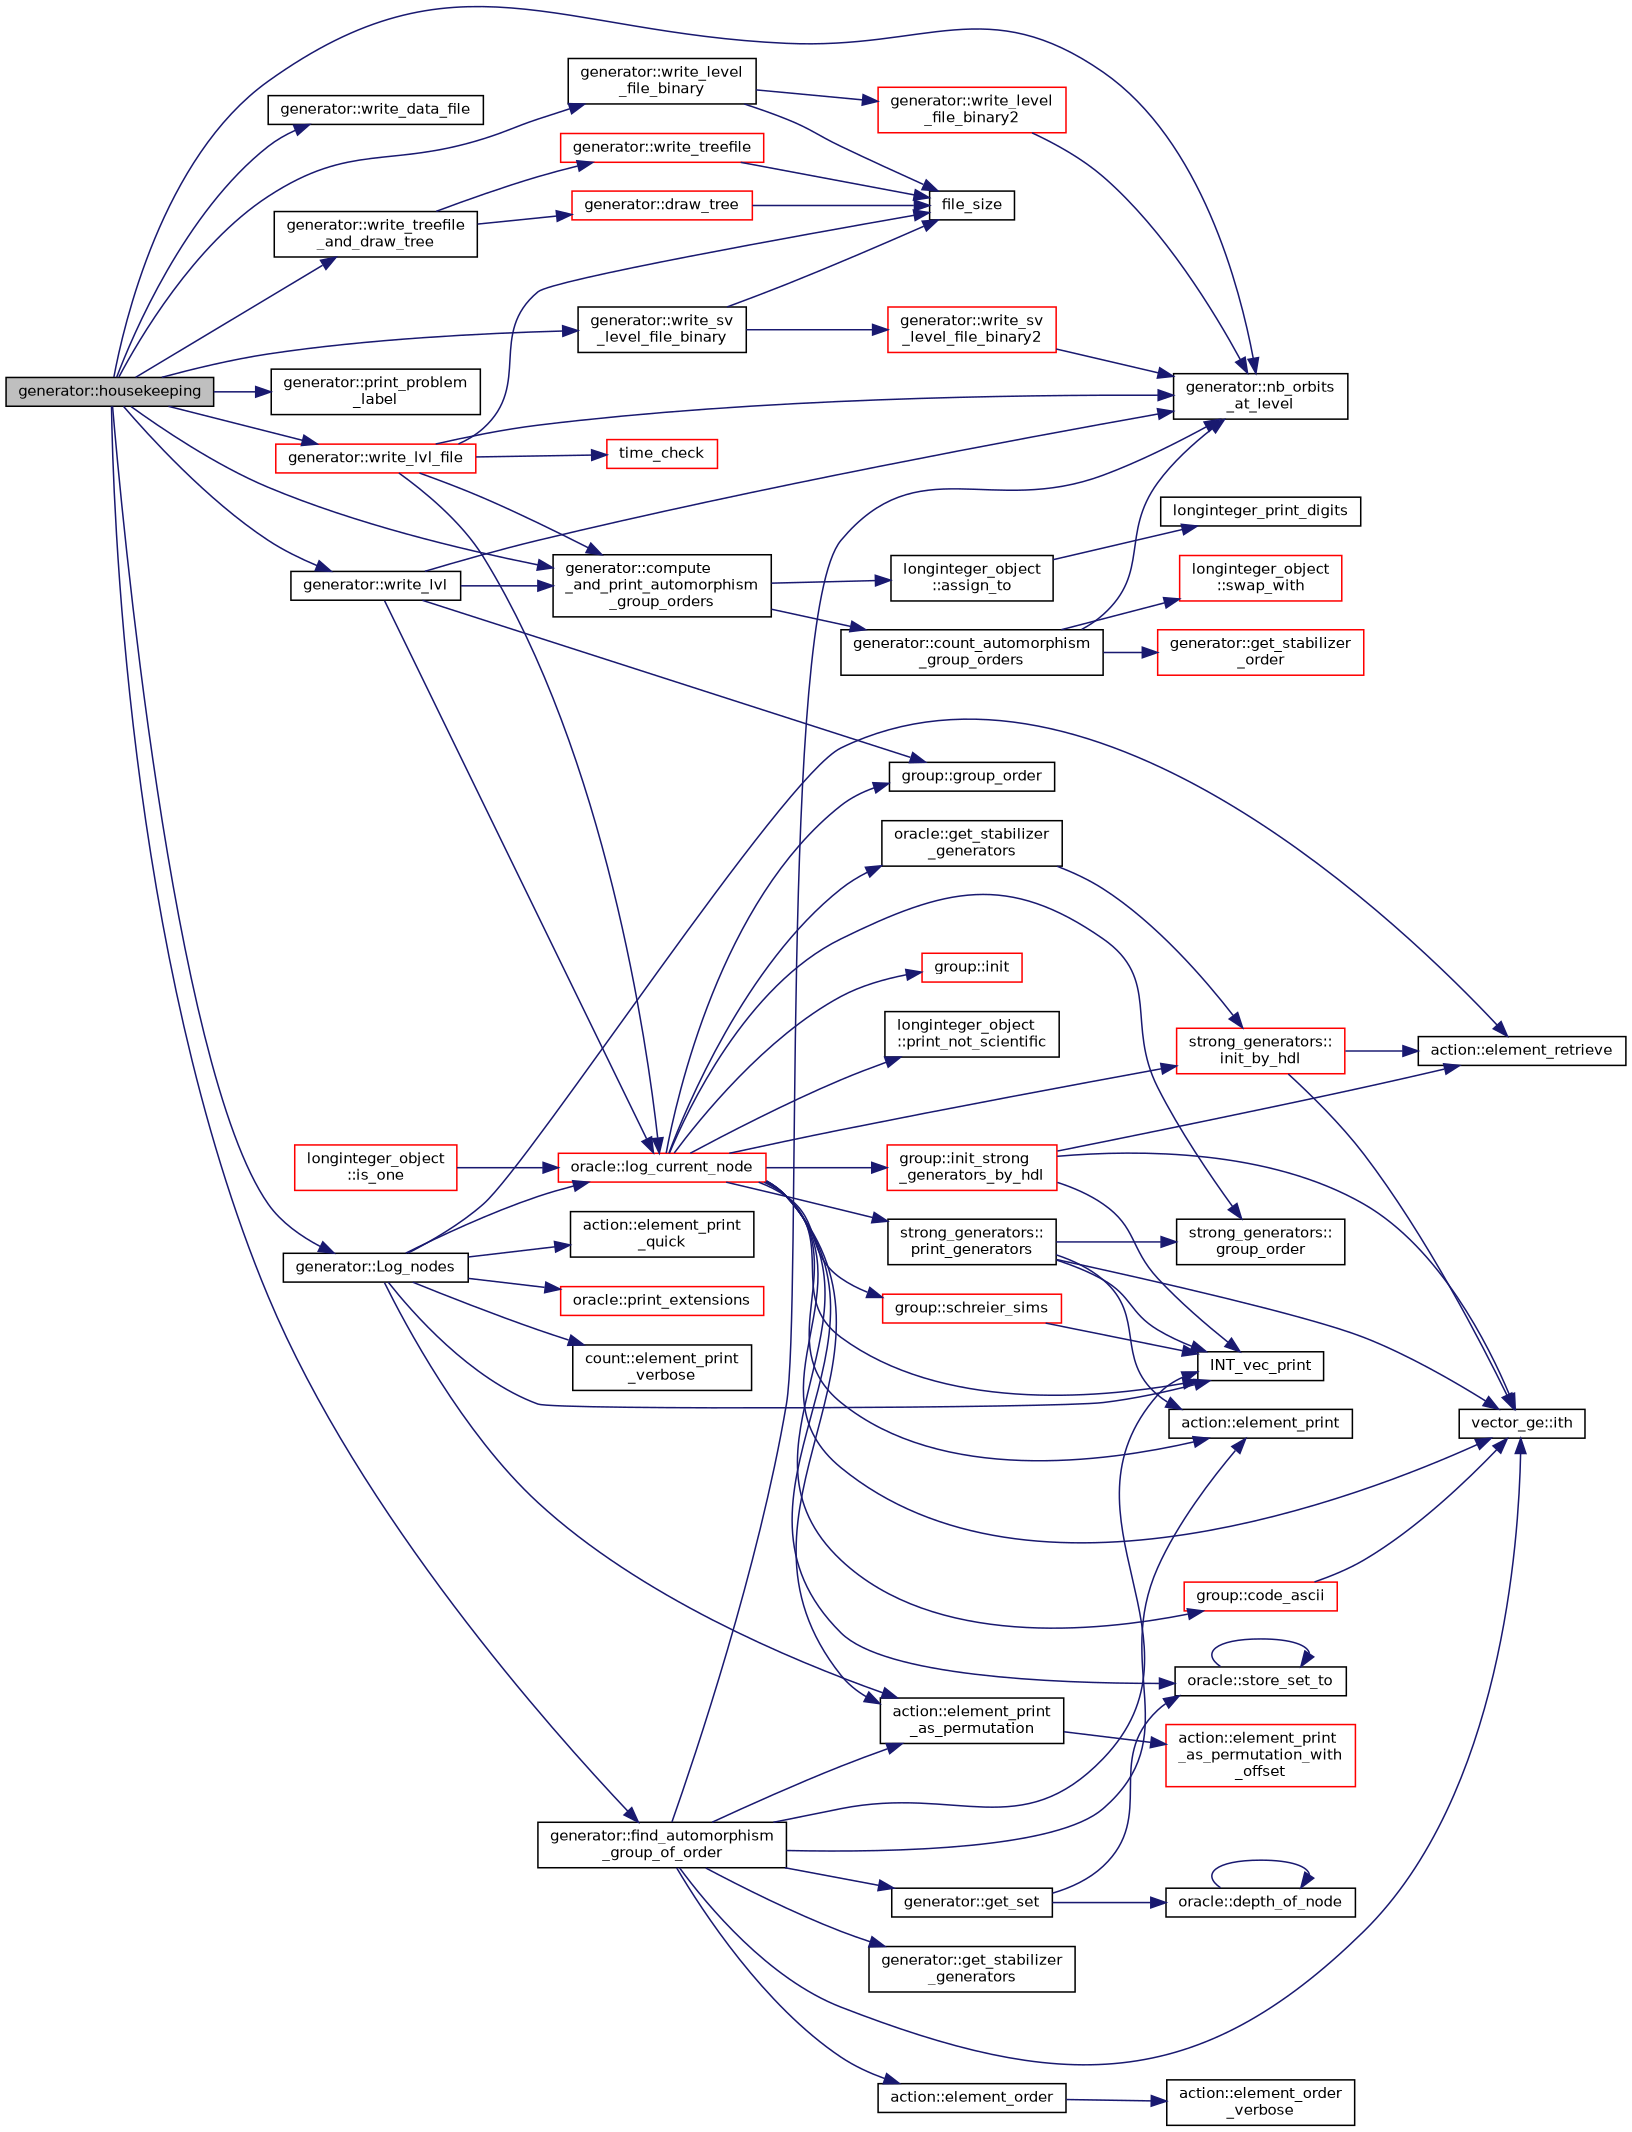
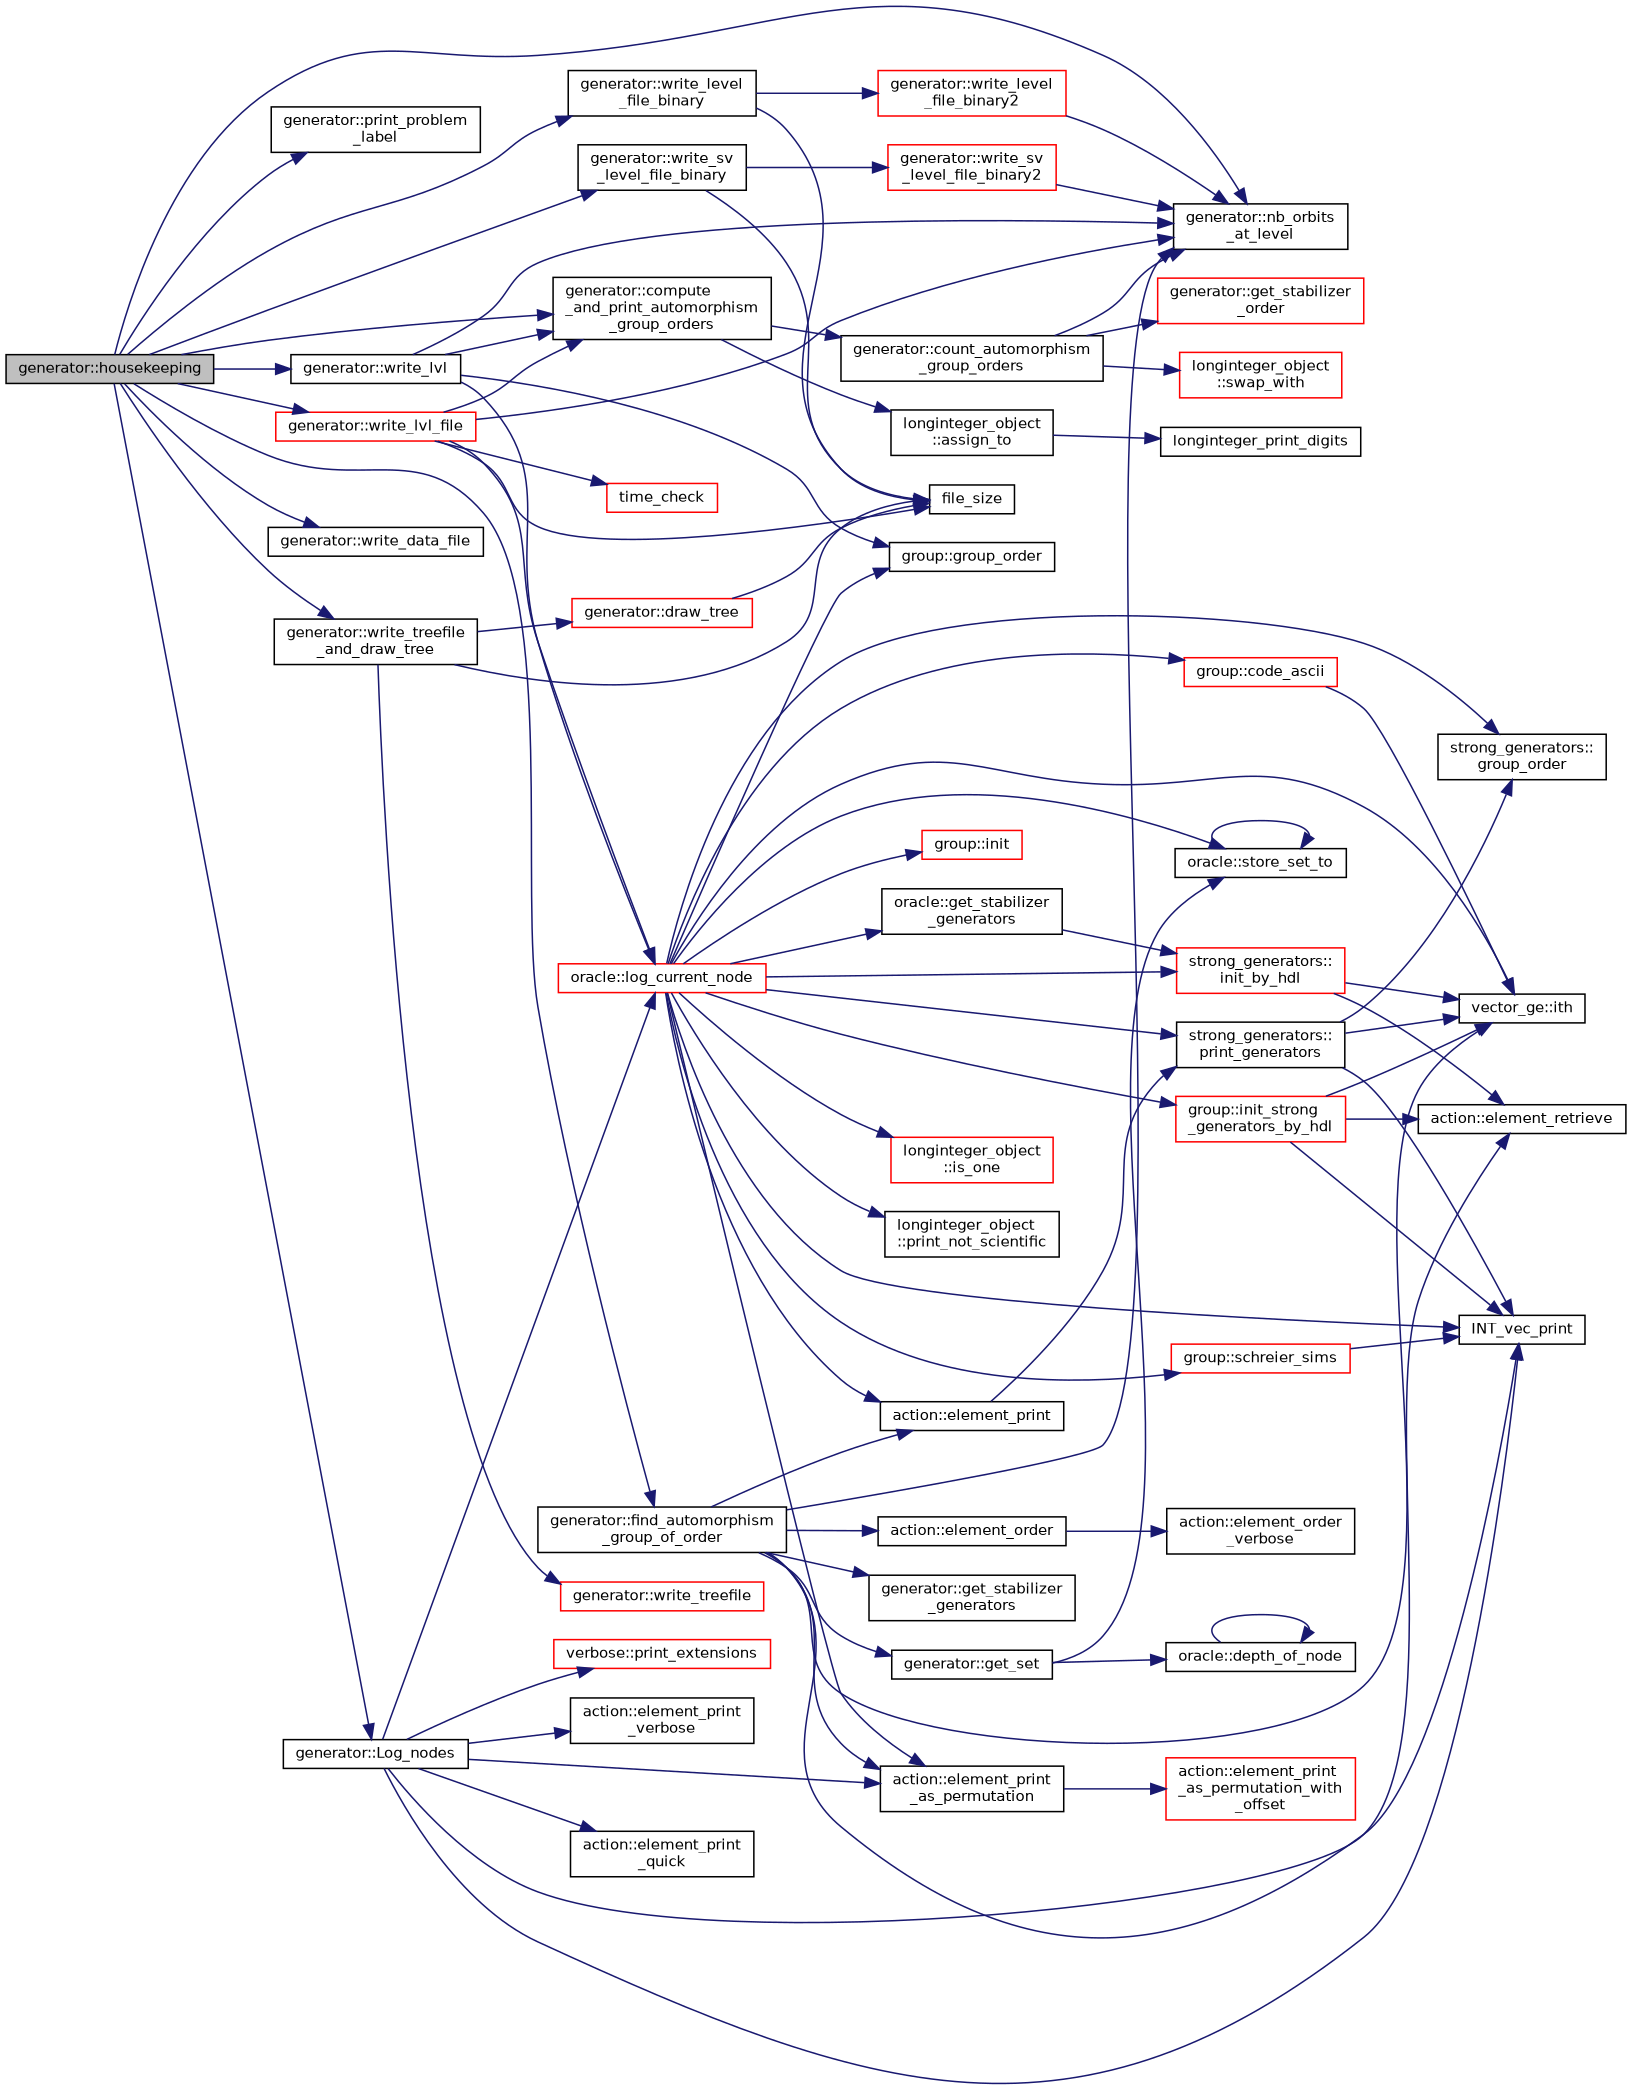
edge "generator::write_treefile" -> "file_size": now "generator::write_treefile _and_draw_tree" -> "file_size"
edge "longinteger_object ::is_one" -> "oracle::log_current_node": reversed
node "oracle::print_extensions": label "oracle::print_extensions" -> "verbose::print_extensions"
edge "strong_generators:: print_generators" -> "action::element_print": reversed
node "count::element_print _verbose": label "count::element_print _verbose" -> "action::element_print _verbose"
